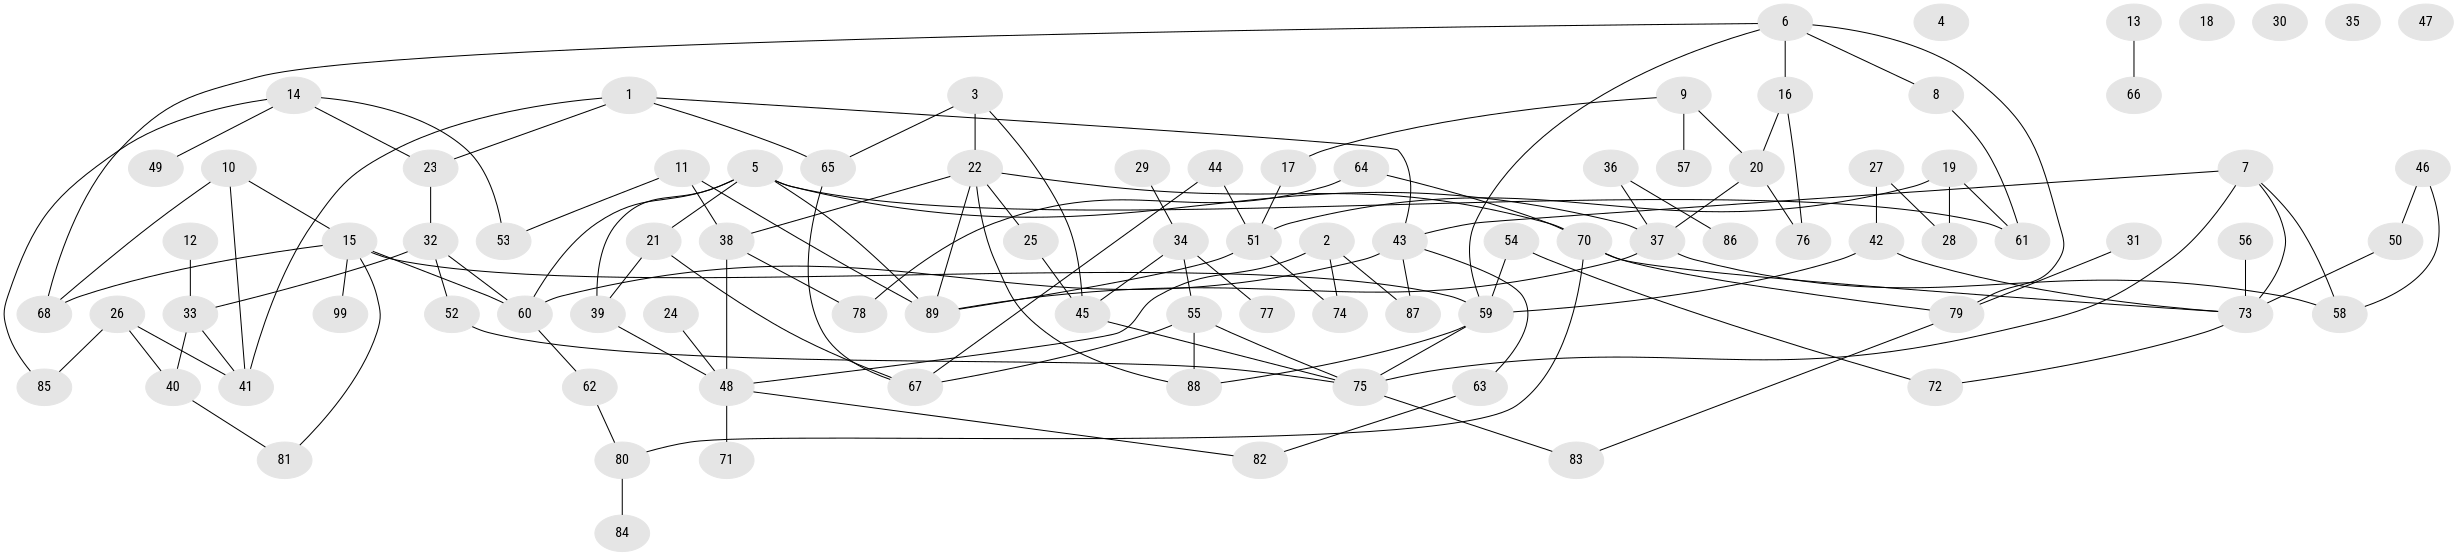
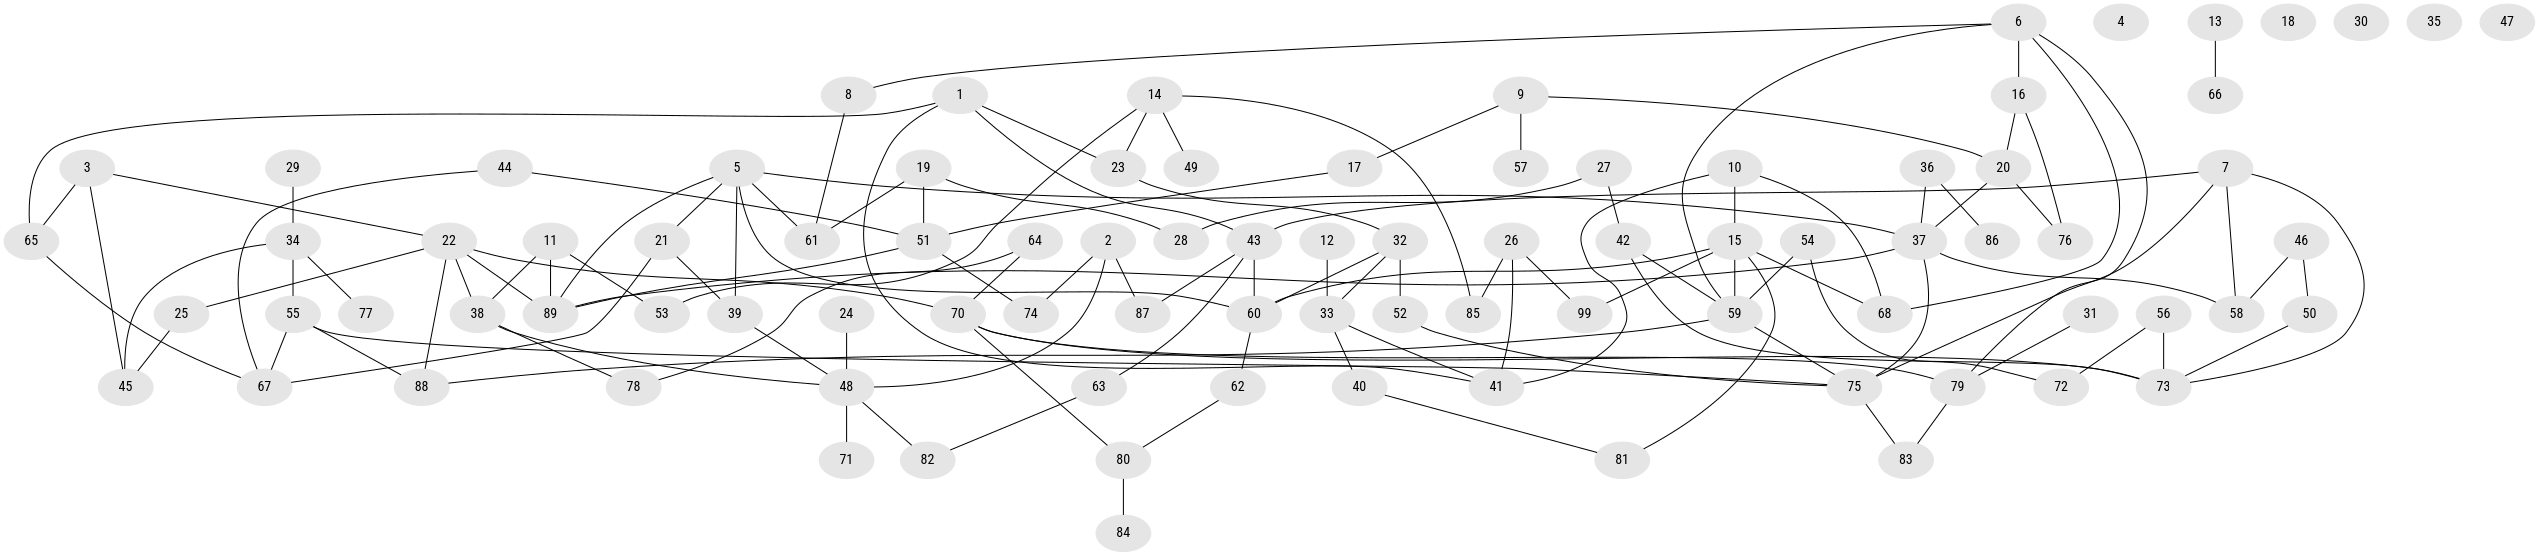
edge "26" -- "40": now "26" -- "99"
edge "45" -- "75": now "37" -- "75"
edge "73" -- "72": now "56" -- "72"
